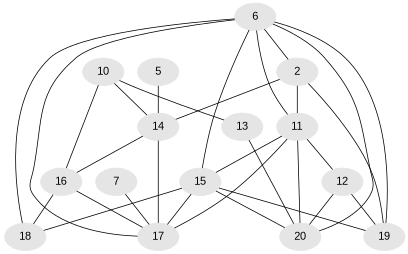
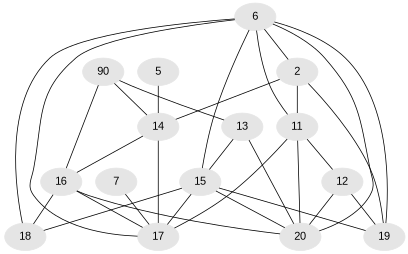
node "10": label "10" -> "90"
edge "11" -- "15": now "13" -- "15"
edge "16" -- "20": added
